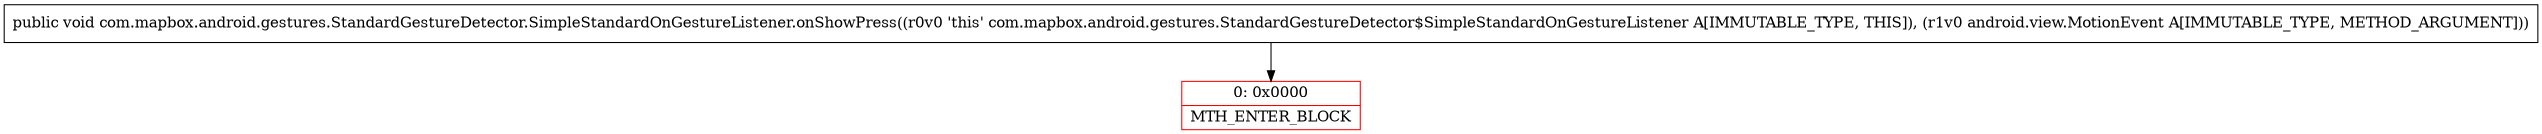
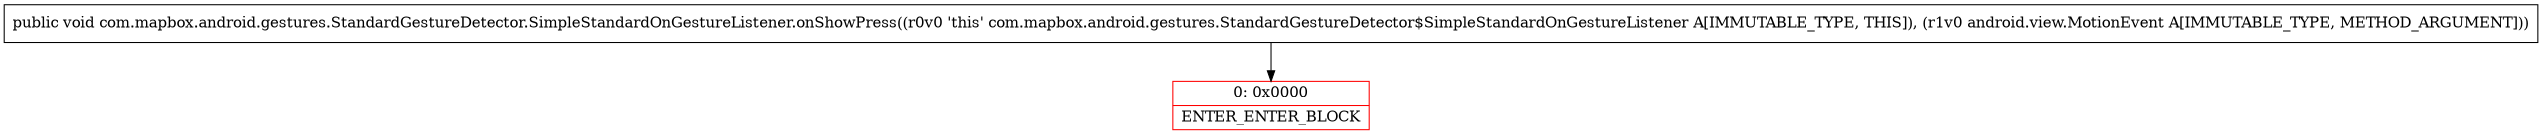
node "0: 0x0000": text "MTH_ENTER_BLOCK" -> "ENTER_ENTER_BLOCK"
